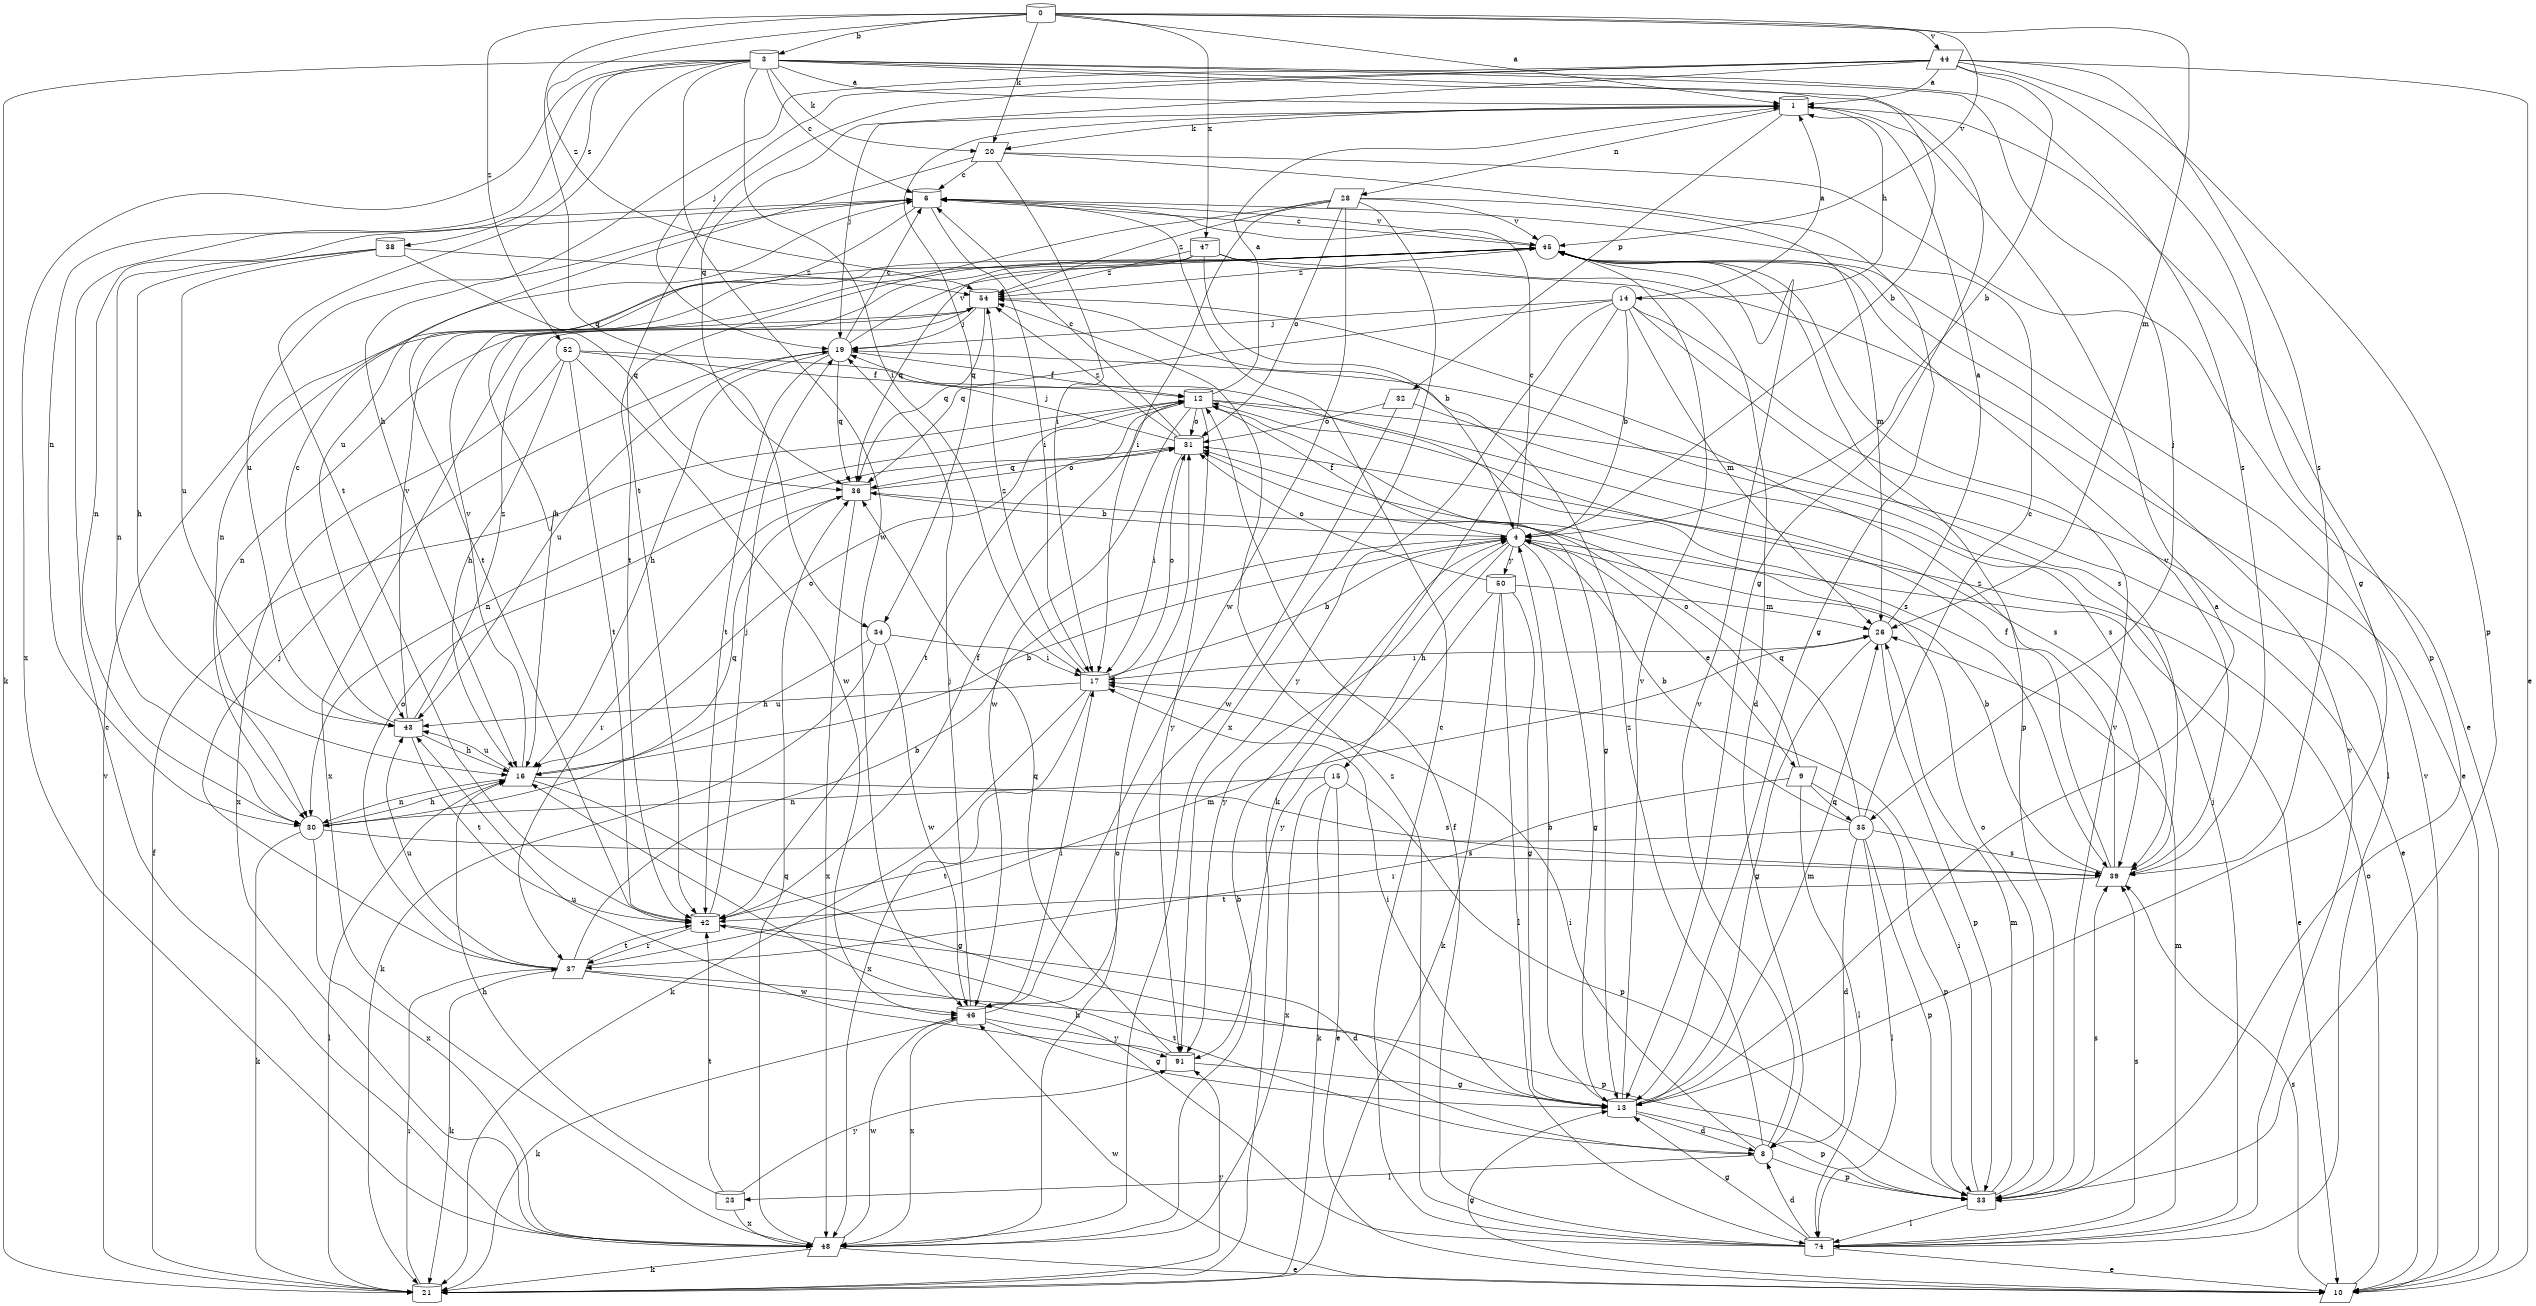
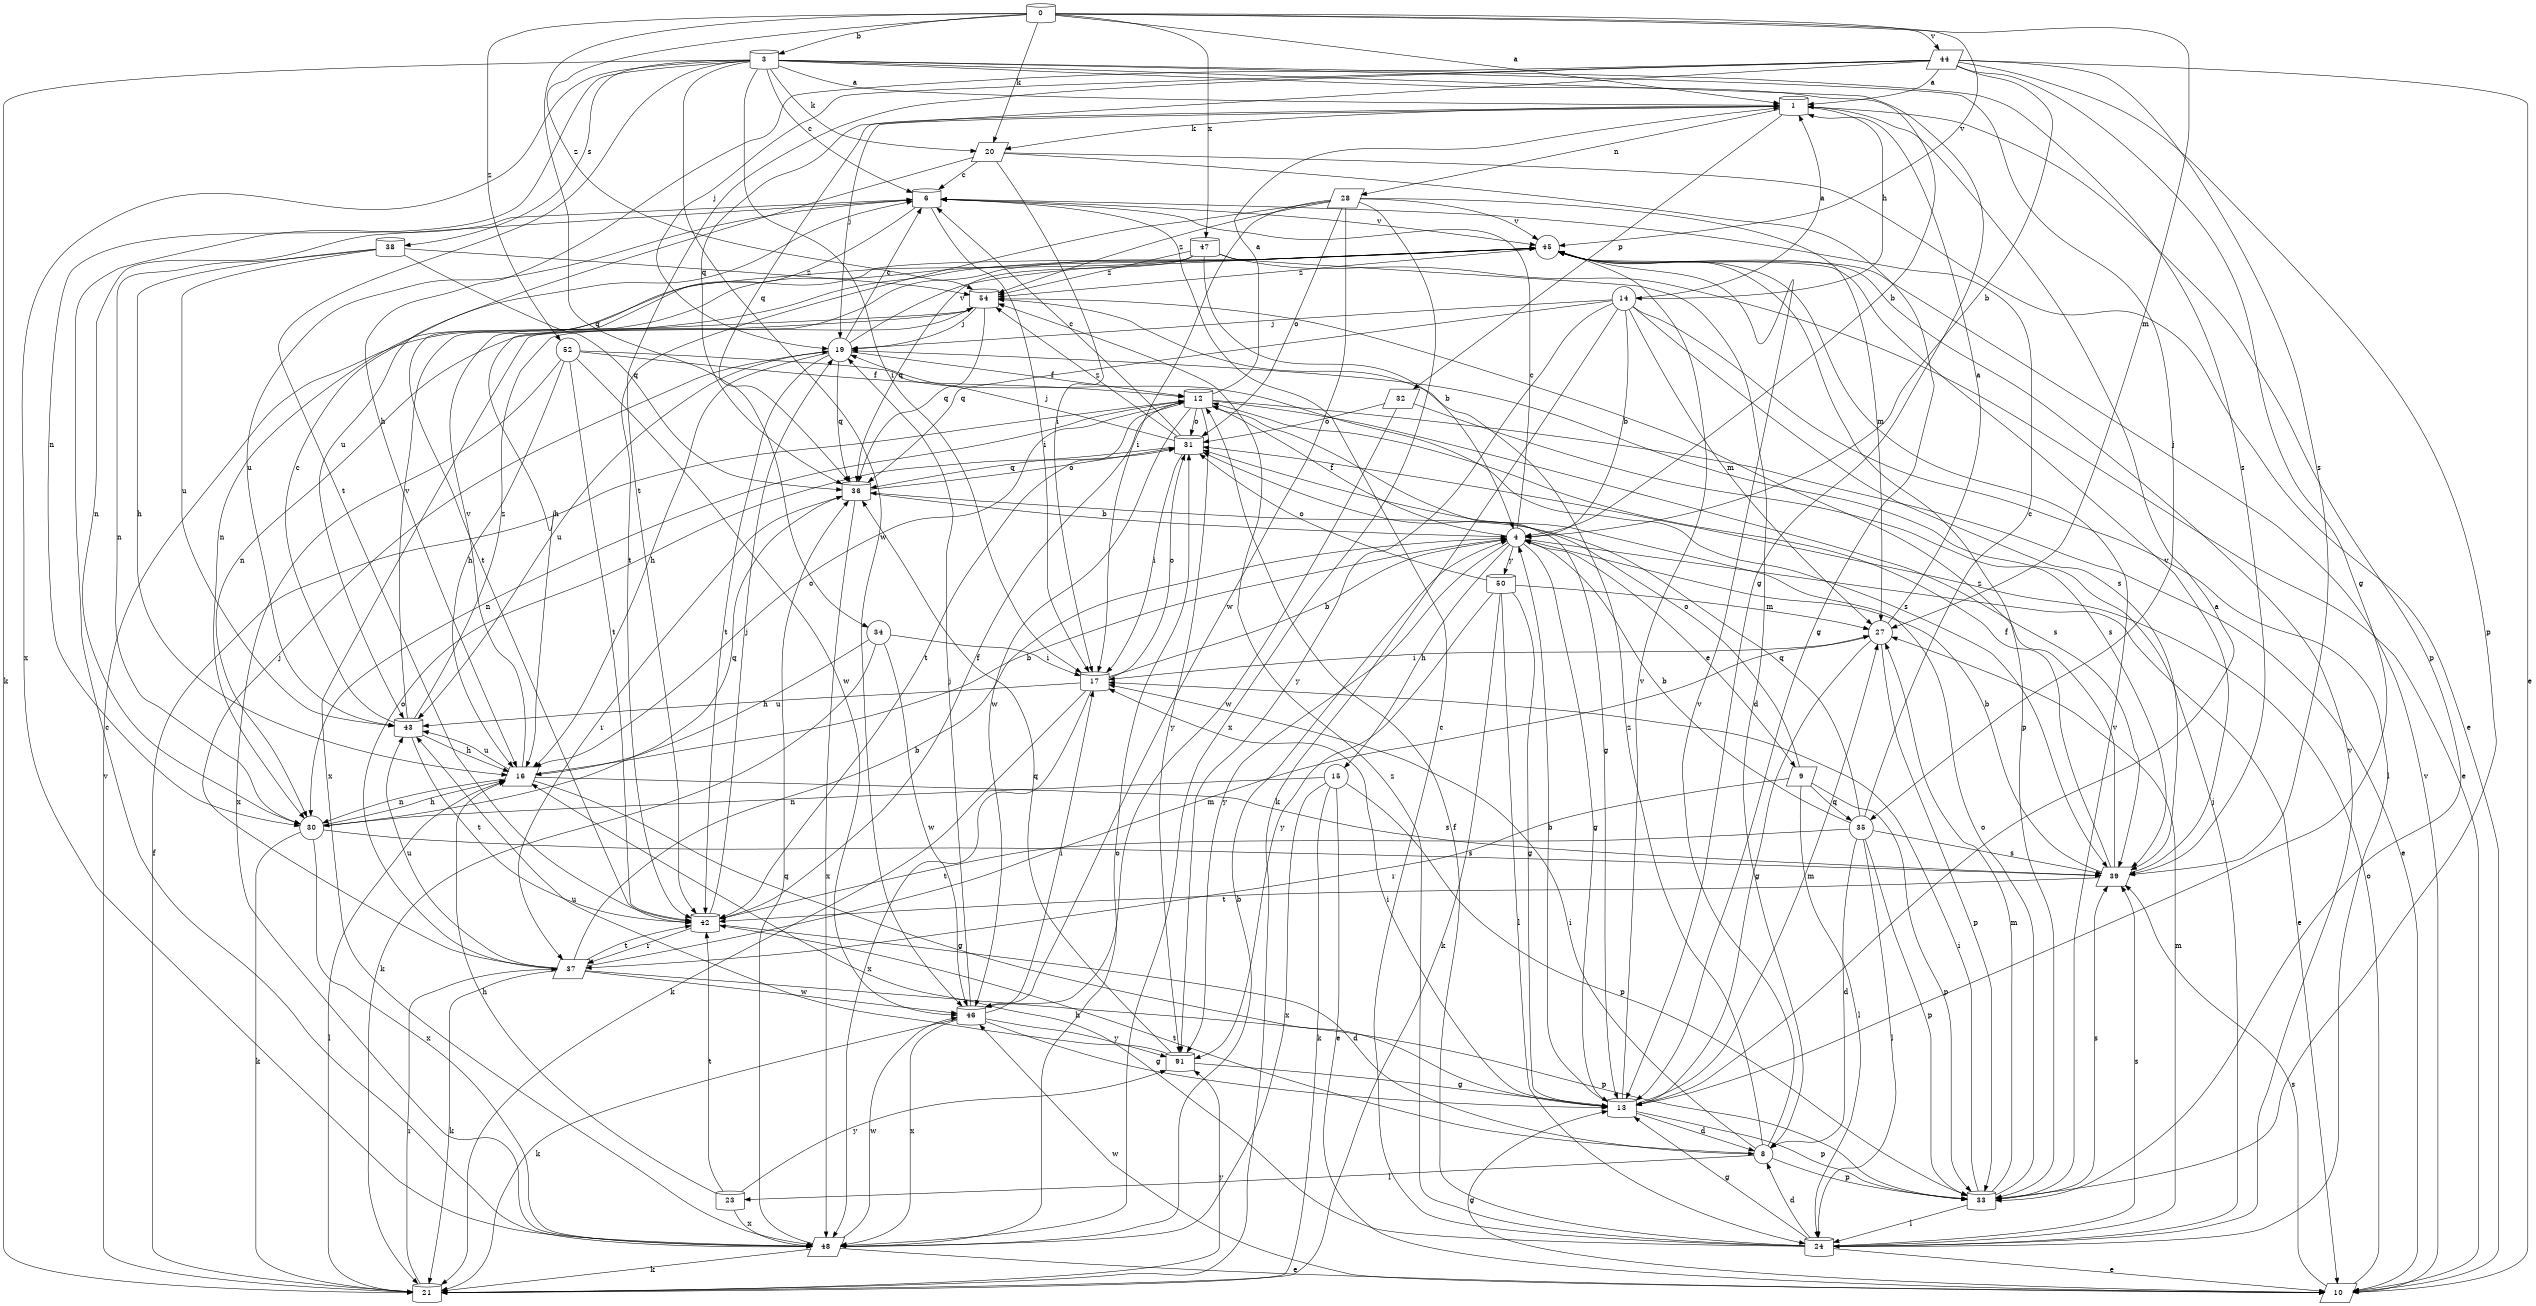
edge "1" -> "34": now "1" -> "36"
edge "45" -> "6": removed, label "c"
edge "17" -> "54": removed, label "z"
node "26": label "26" -> "27"
node "74": label "74" -> "24"
